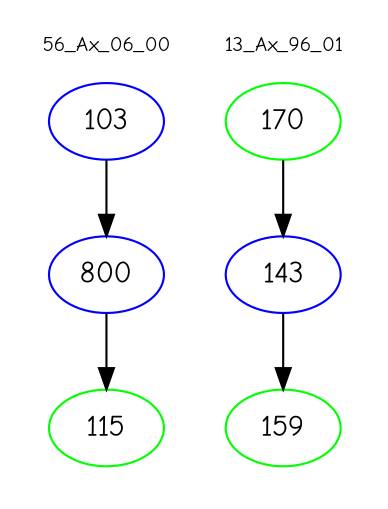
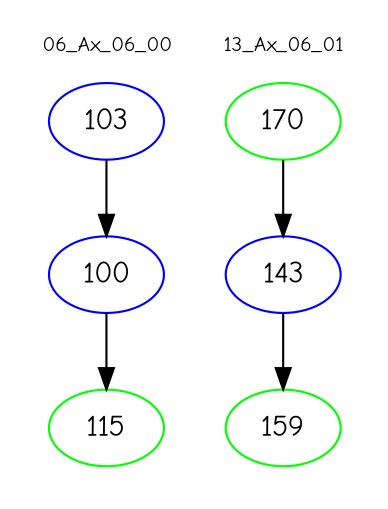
cluster "56_Ax_06_00": label "56_Ax_06_00" -> "06_Ax_06_00"
cluster "13_Ax_96_01": label "13_Ax_96_01" -> "13_Ax_06_01"
node "800": label "800" -> "100"
